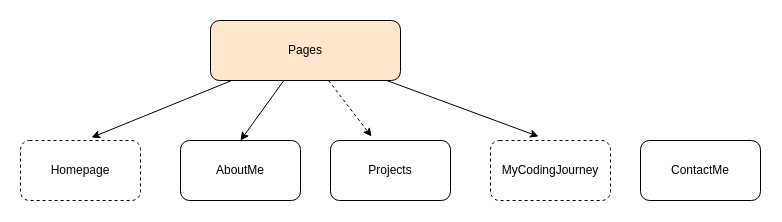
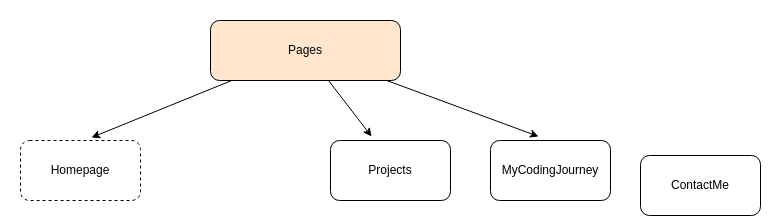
edge "Pages" -> "Projects": style dashed -> solid
edge "Pages" -> "AboutMe": removed
node "AboutMe": removed
node "MyCodingJourney": style dashed -> solid
node "ContactMe": moved (701, 171) -> (701, 186)
